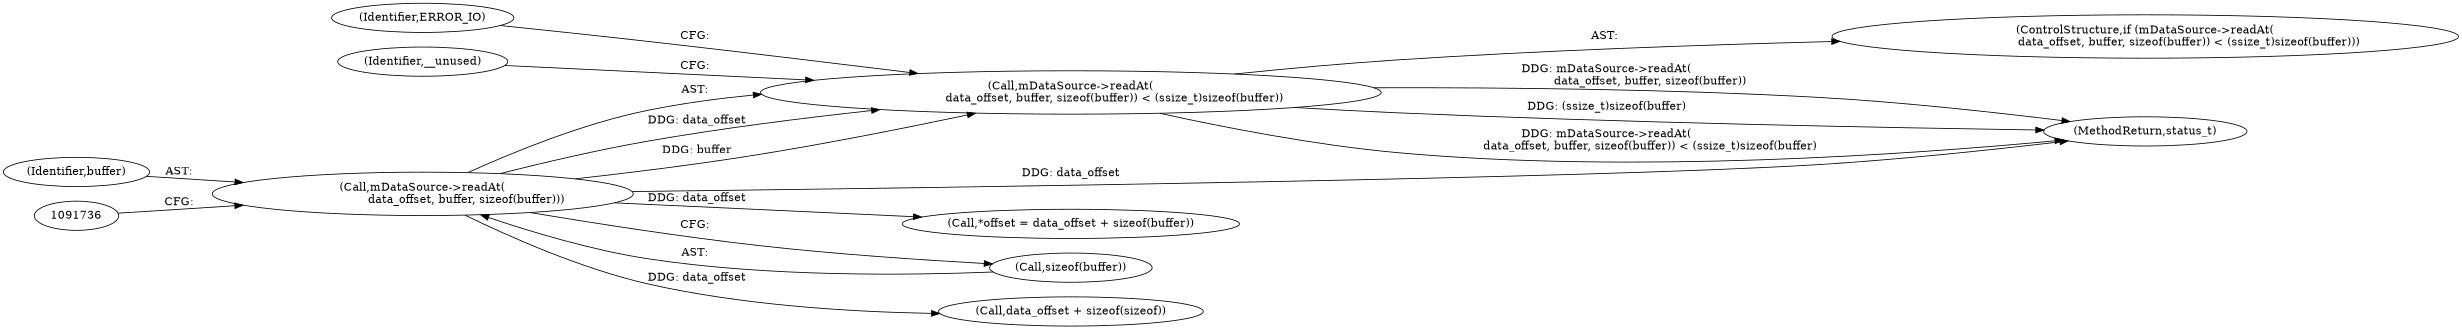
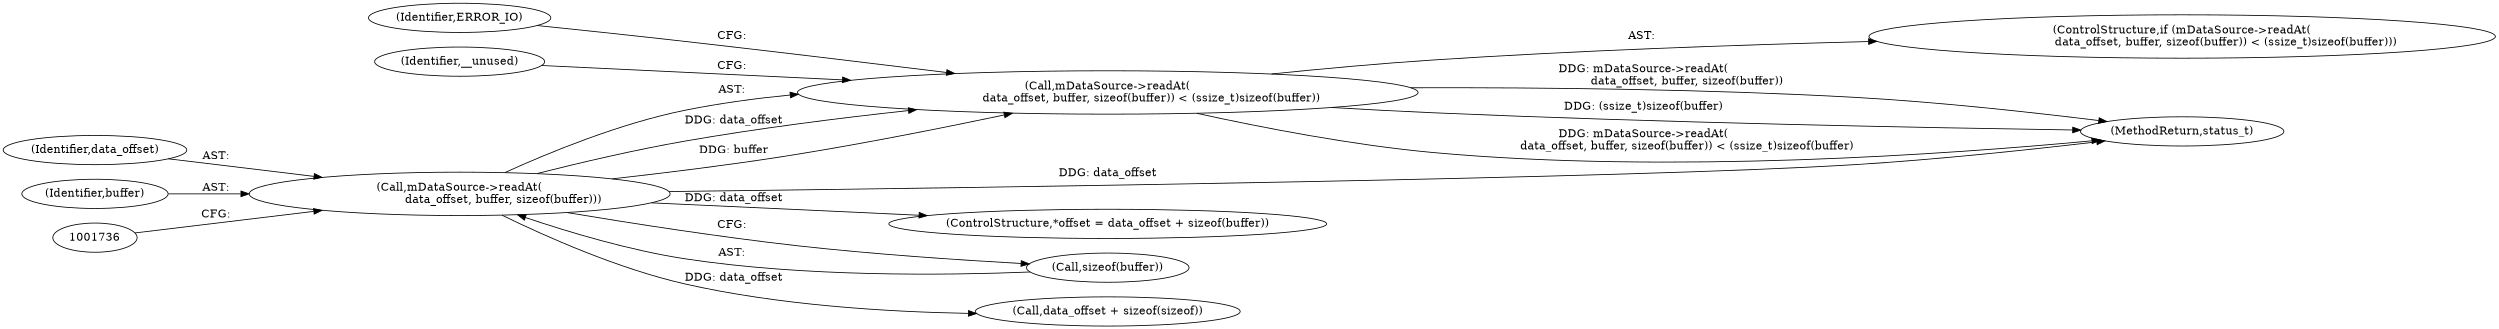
node "(Identifier,data_offset)": added
node "1091736": label "1091736" -> "1001736"
node "(Call,*offset = data_offset + sizeof(buffer))": label "(Call,*offset = data_offset + sizeof(buffer))" -> "(ControlStructure,*offset = data_offset + sizeof(buffer))"
